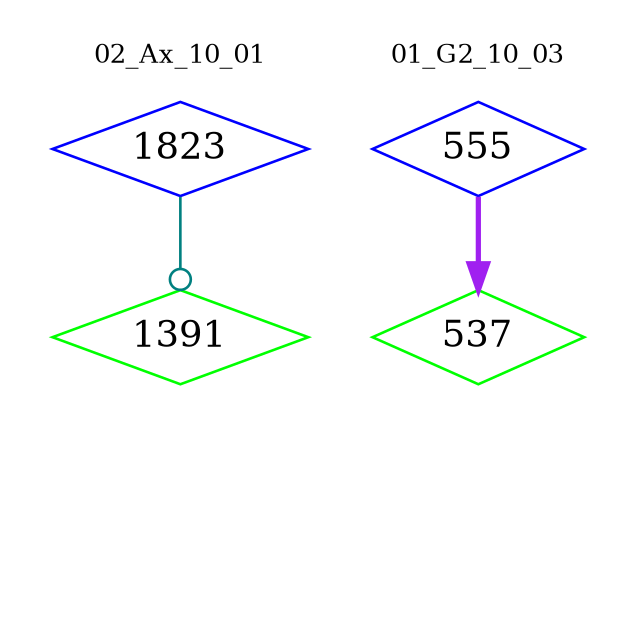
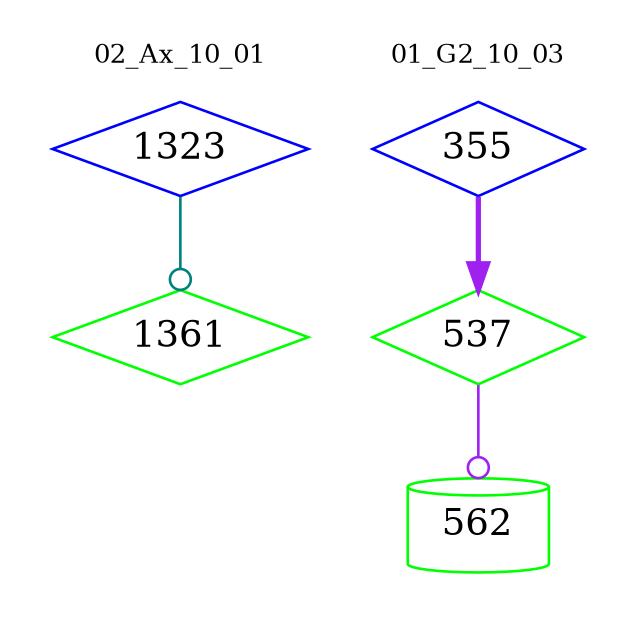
node "1823": label "1823" -> "1323"
node "555": label "555" -> "355"
node "1391": label "1391" -> "1361"
node "562": added
